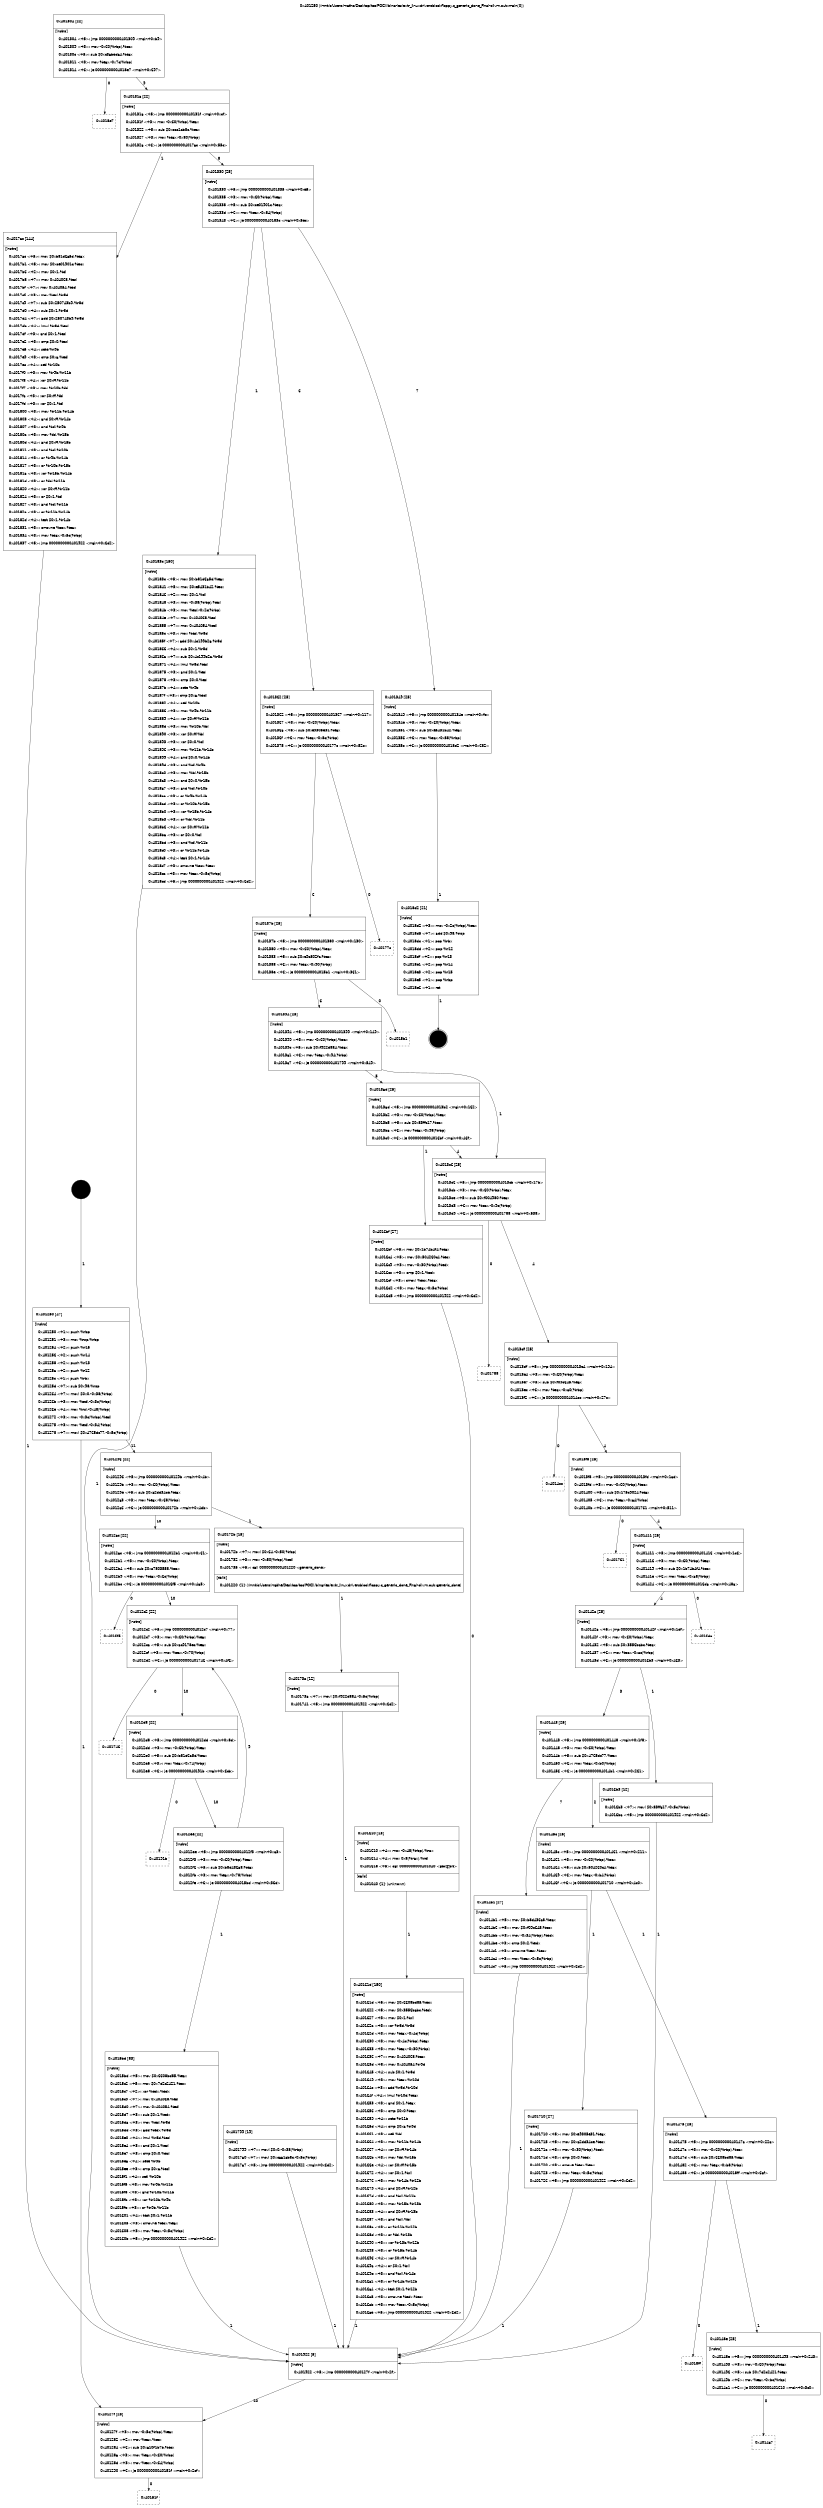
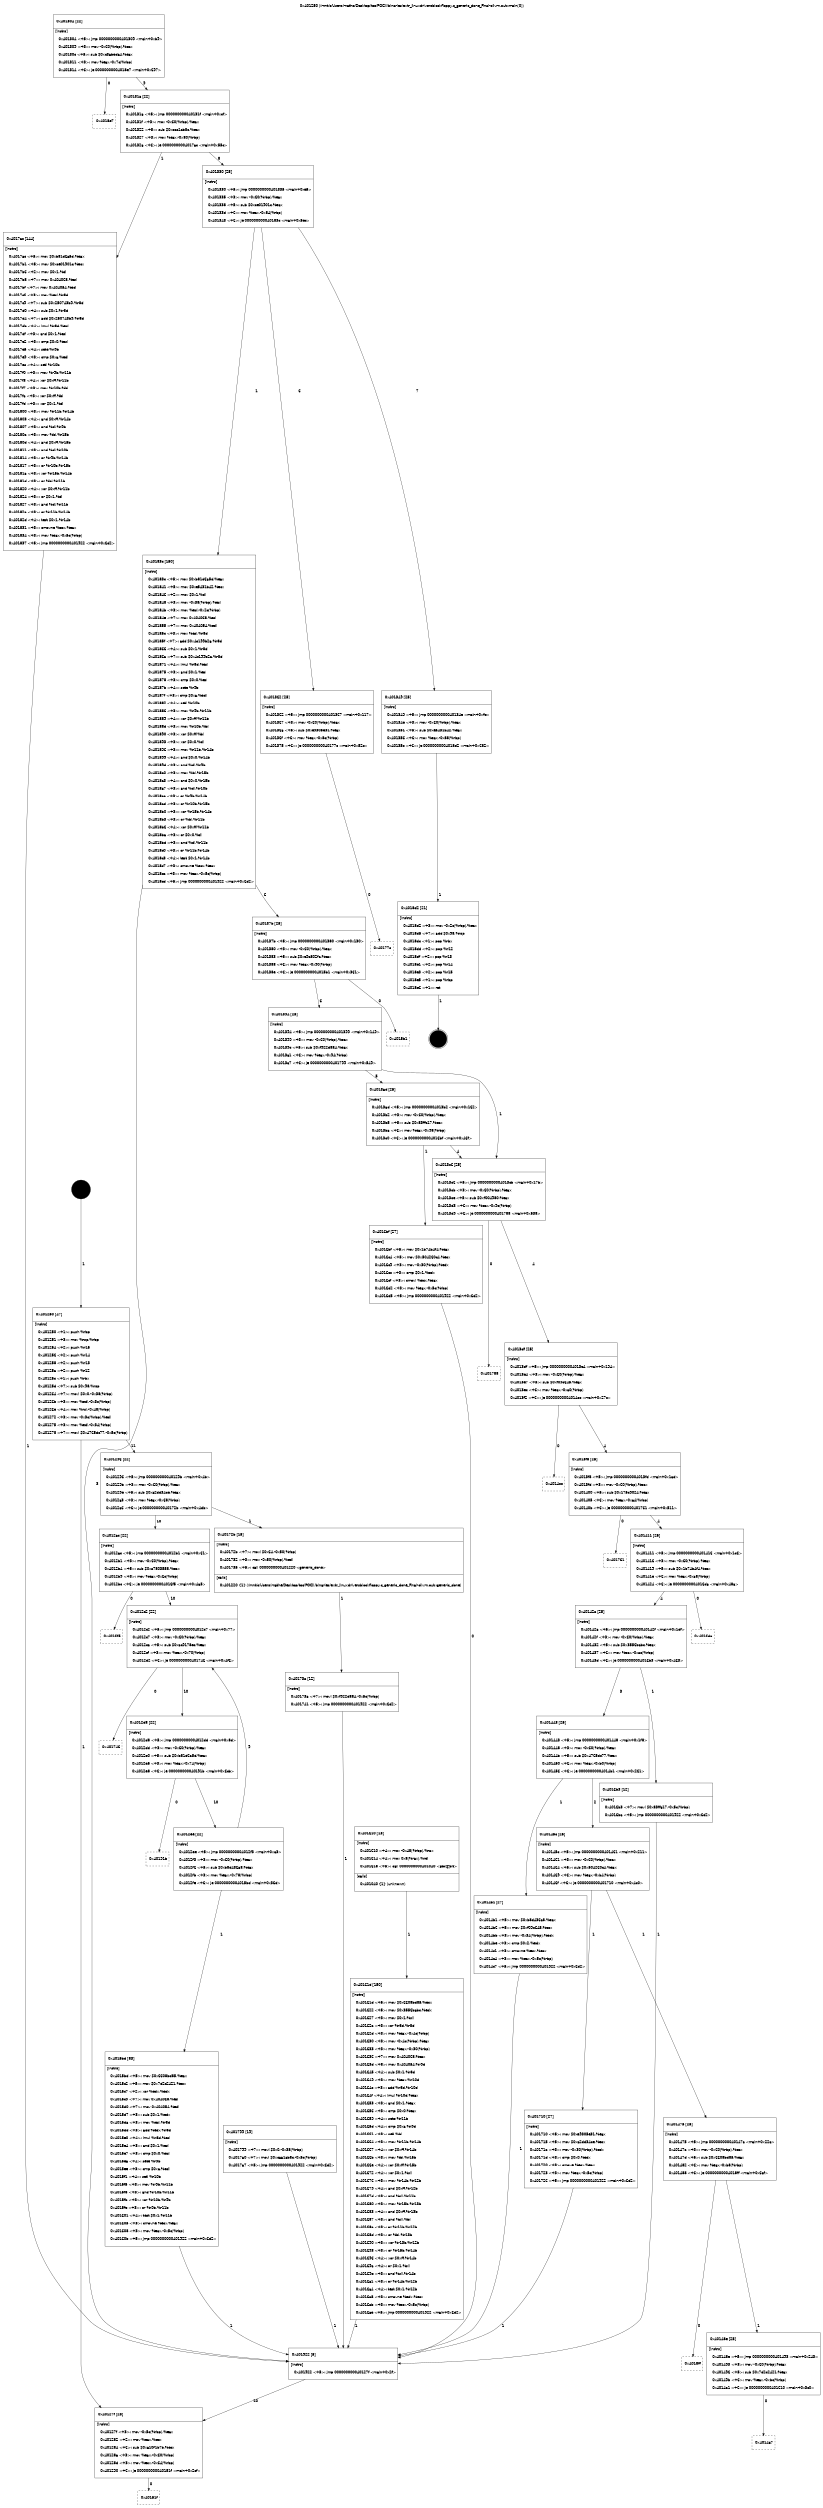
edge "0x401362 [25]" -> "0x40137b [25]": now "0x40183c [150]" -> "0x40137b [25]"
edge "0x40183c [150]" -> "0x401922 [5]": label " 1" -> " 3"
edge "0x401443 [25]" -> "0x4014b1 [27]": label " 7" -> " 1"
